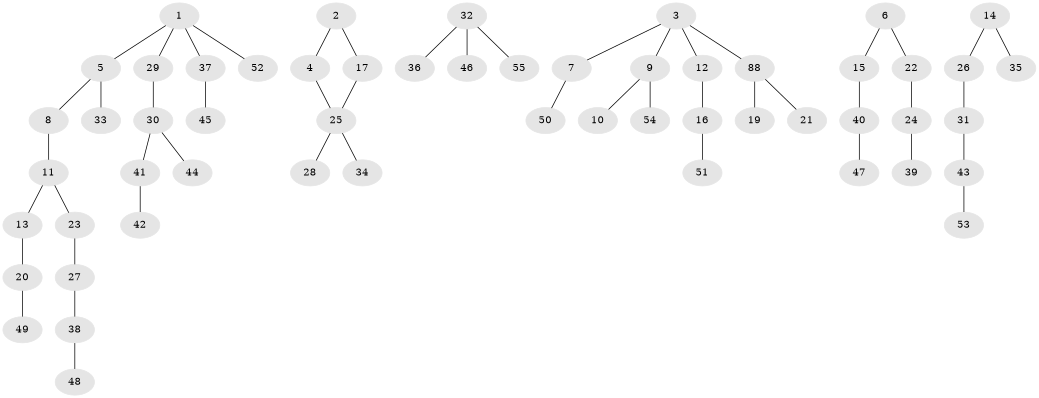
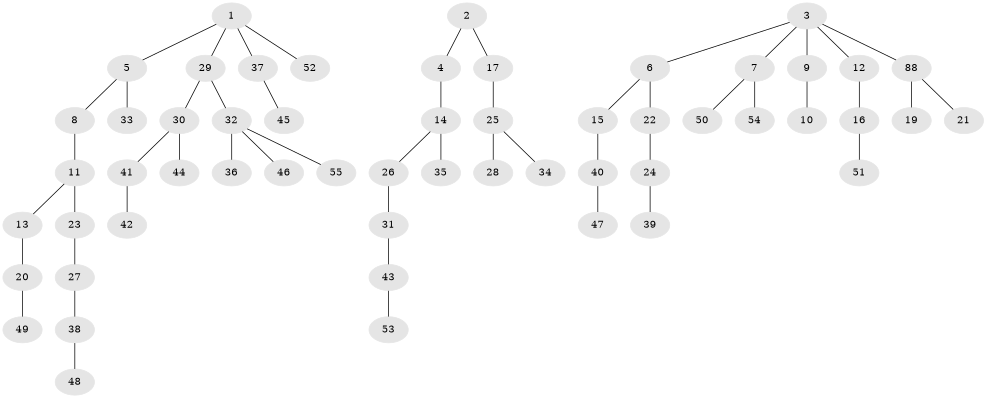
edge "3" -- "6": added
edge "29" -- "32": added
edge "4" -- "25": now "4" -- "14"
edge "9" -- "54": now "7" -- "54"
